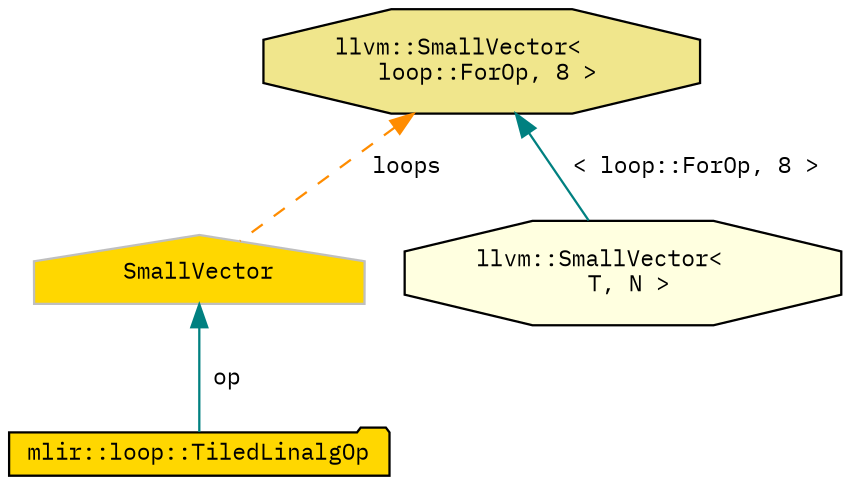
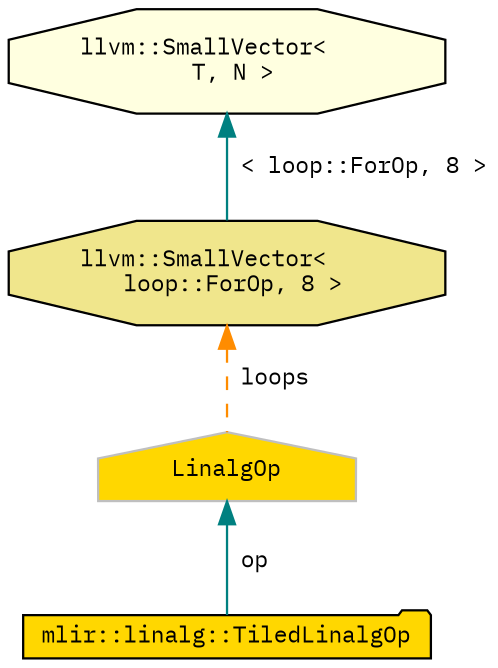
edge "llvm::SmallVector< T, N >" -> "llvm::SmallVector< loop::ForOp, 8 >": reversed
node "SmallVector": label "SmallVector" -> "LinalgOp"
node "mlir::loop::TiledLinalgOp": label "mlir::loop::TiledLinalgOp" -> "mlir::linalg::TiledLinalgOp"
